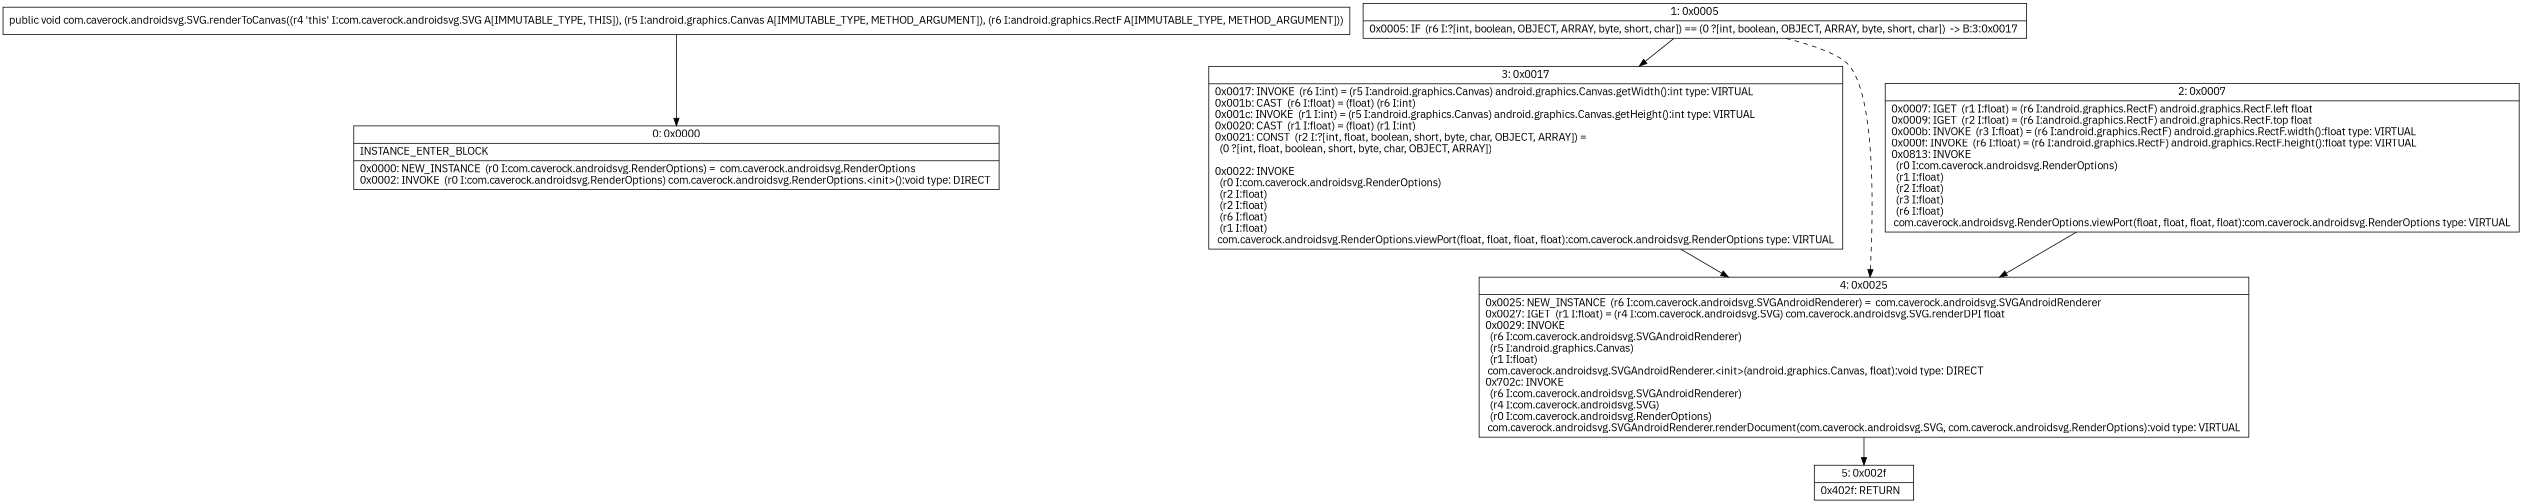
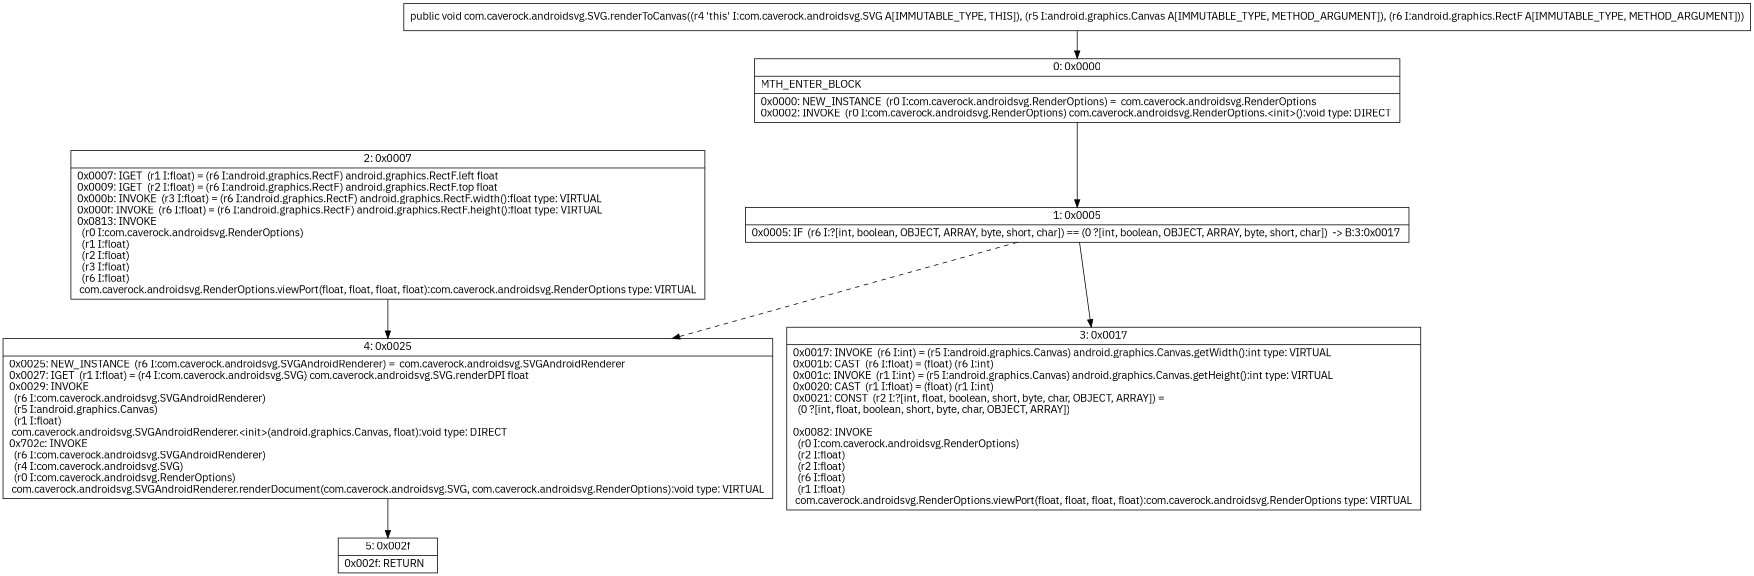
node "0: 0x0000": text "INSTANCE_ENTER_BLOCK" -> "MTH_ENTER_BLOCK"
edge "0: 0x0000" -> "1: 0x0005": added
node "3: 0x0017": text "0x0022: INVOKE" -> "0x0082: INVOKE"
edge "3: 0x0017" -> "4: 0x0025": removed
node "5: 0x002f": text "0x402f: RETURN" -> "0x002f: RETURN"
